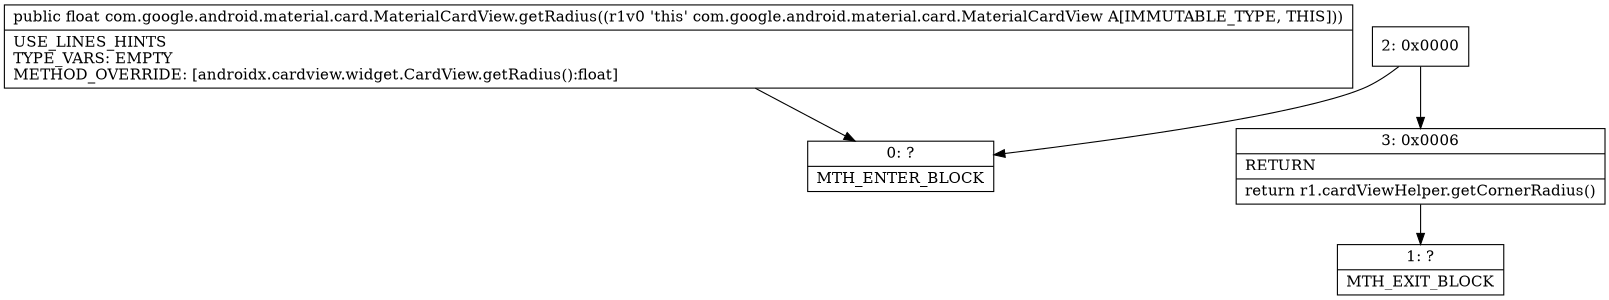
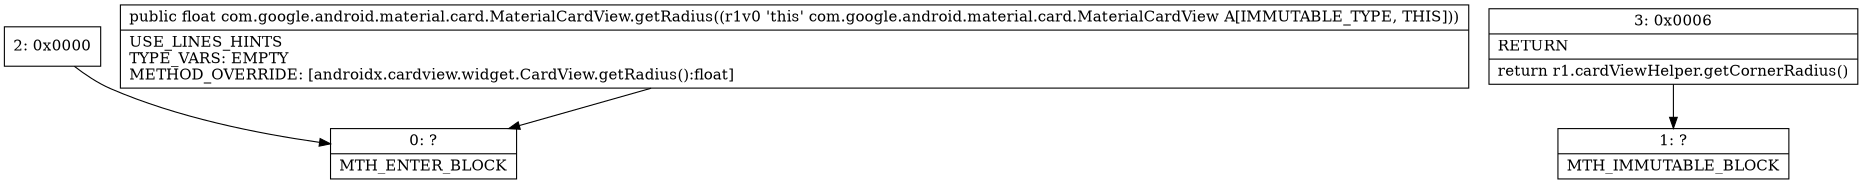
edge "2: 0x0000" -> "3: 0x0006": removed
node "1: ?": text "MTH_EXIT_BLOCK" -> "MTH_IMMUTABLE_BLOCK"
